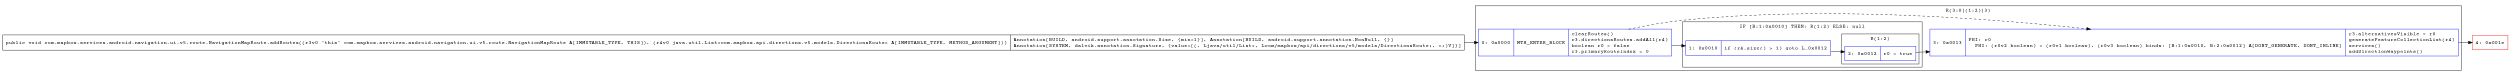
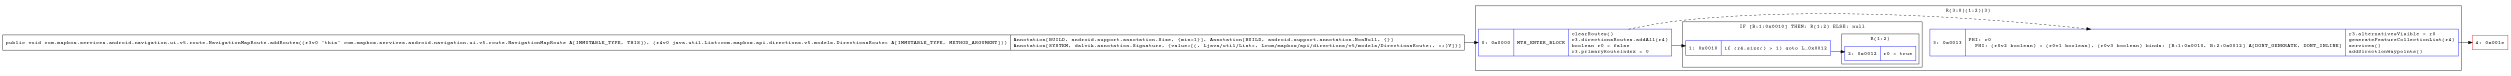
edge "2: 0x0012" -> "3: 0x0013": removed
